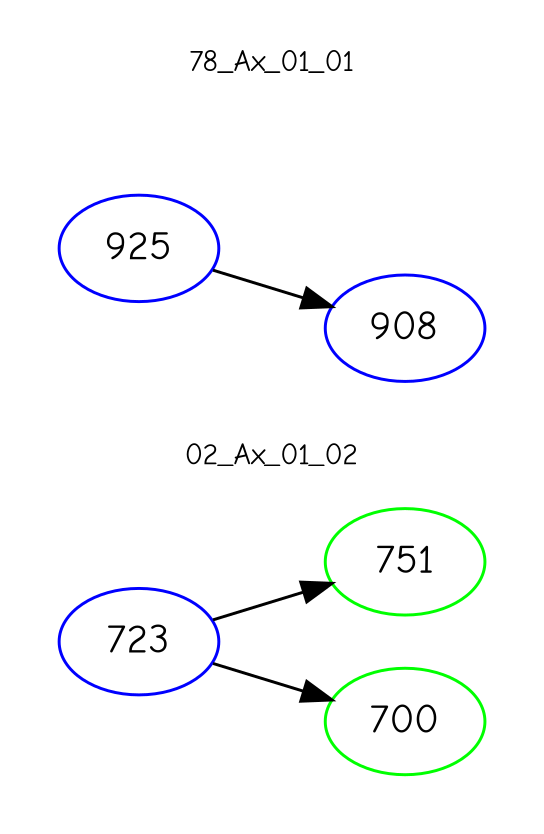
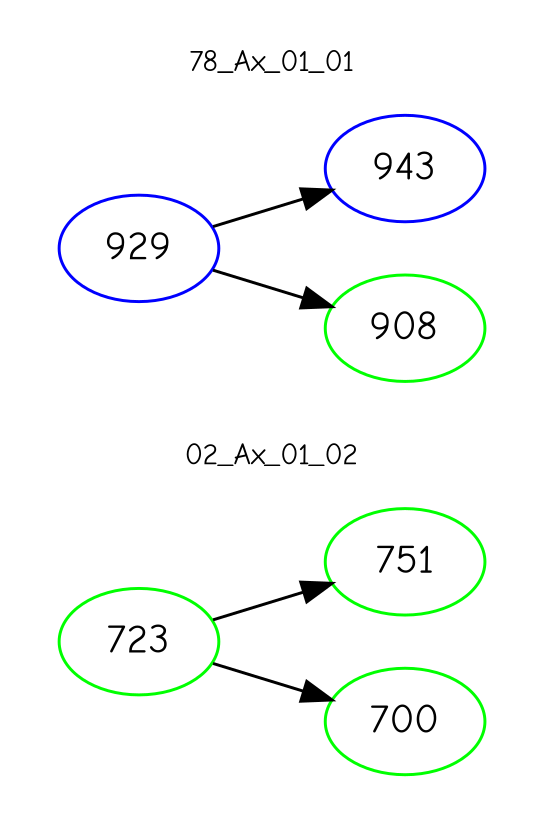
node "943": added
node "925": label "925" -> "929"
node "908": color blue -> green
node "723": color blue -> green
